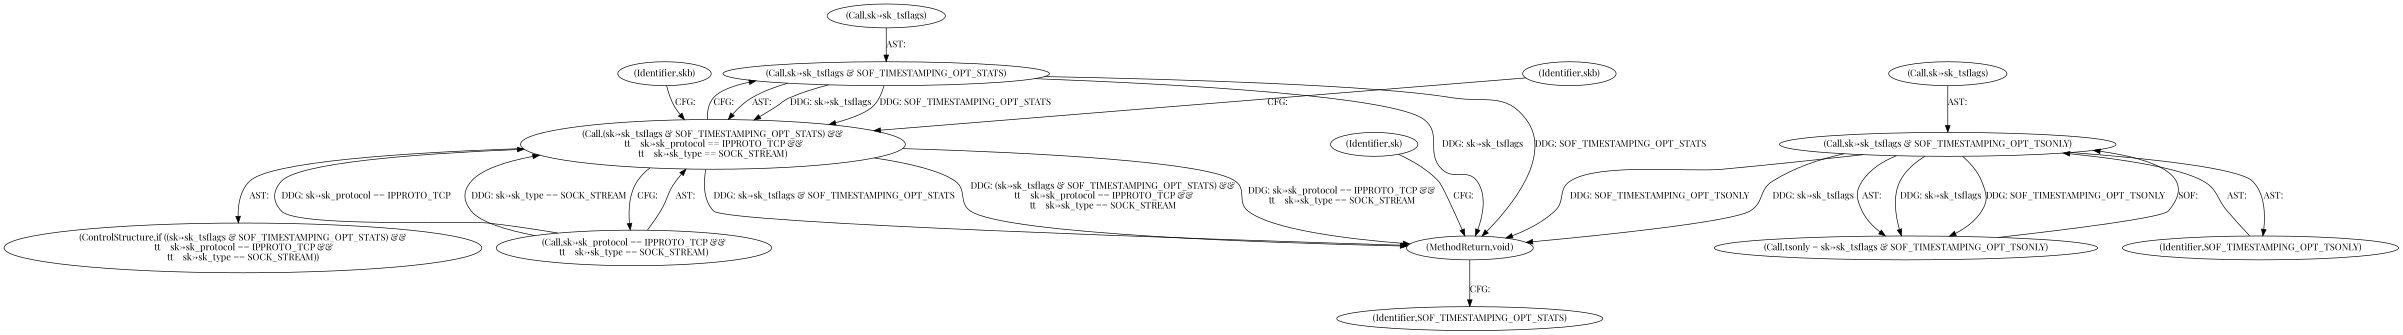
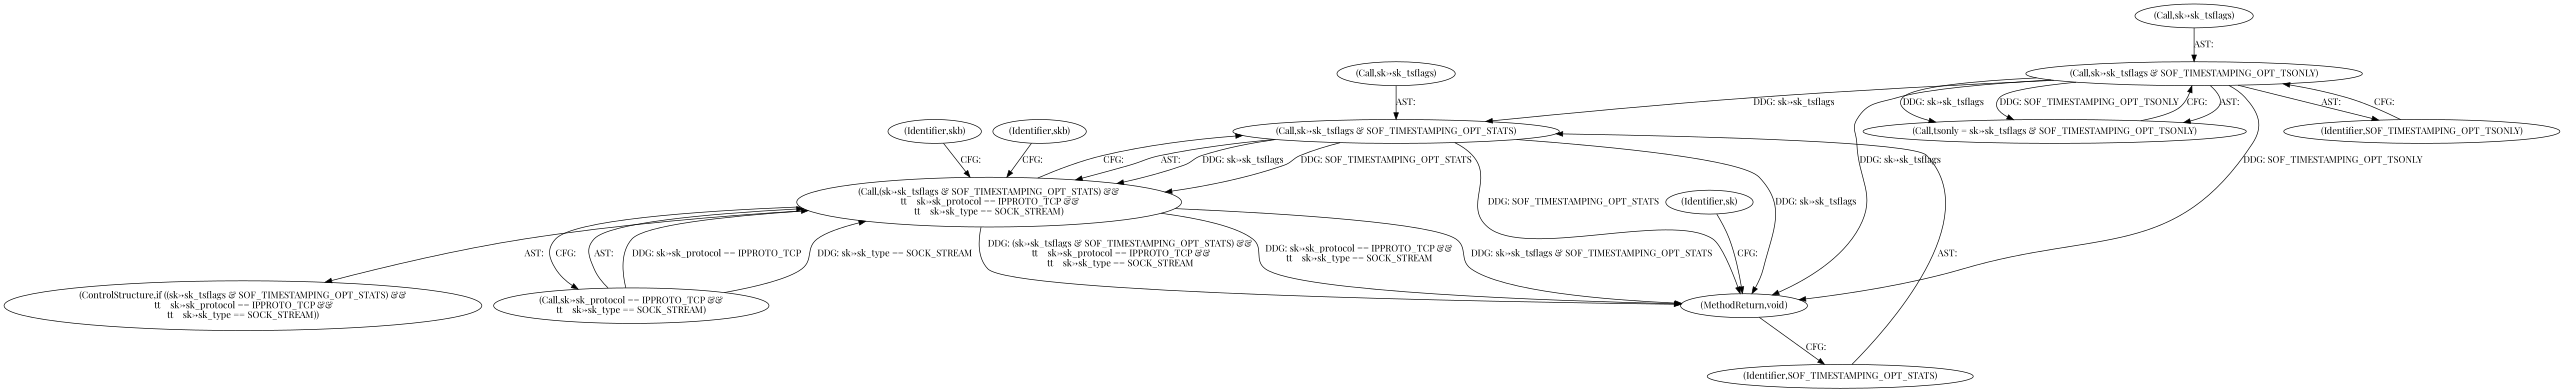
edge "(Call,sk->sk_tsflags & SOF_TIMESTAMPING_OPT_TSONLY)" -> "(Call,sk->sk_tsflags & SOF_TIMESTAMPING_OPT_STATS)": added, label "DDG: sk->sk_tsflags"
edge "(Identifier,SOF_TIMESTAMPING_OPT_STATS)" -> "(Call,sk->sk_tsflags & SOF_TIMESTAMPING_OPT_STATS)": added, label "AST:"
edge "(Call,tsonly = sk->sk_tsflags & SOF_TIMESTAMPING_OPT_TSONLY)" -> "(Call,sk->sk_tsflags & SOF_TIMESTAMPING_OPT_TSONLY)": label "SOF: " -> "CFG: "
edge "(Identifier,SOF_TIMESTAMPING_OPT_TSONLY)" -> "(Call,sk->sk_tsflags & SOF_TIMESTAMPING_OPT_TSONLY)": label "AST: " -> "CFG: "
